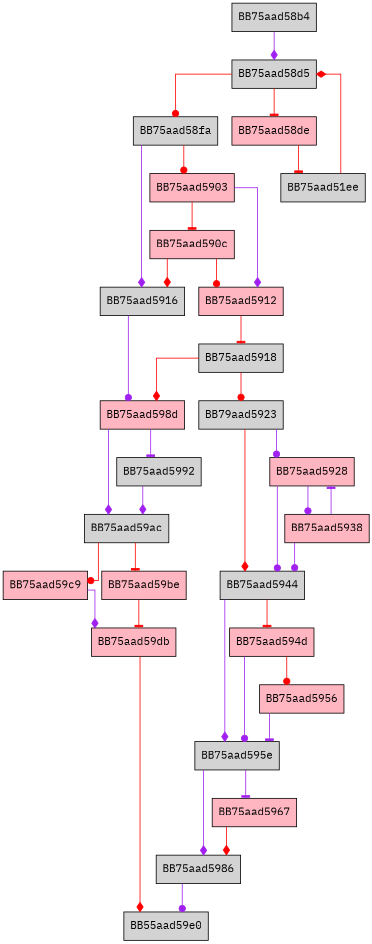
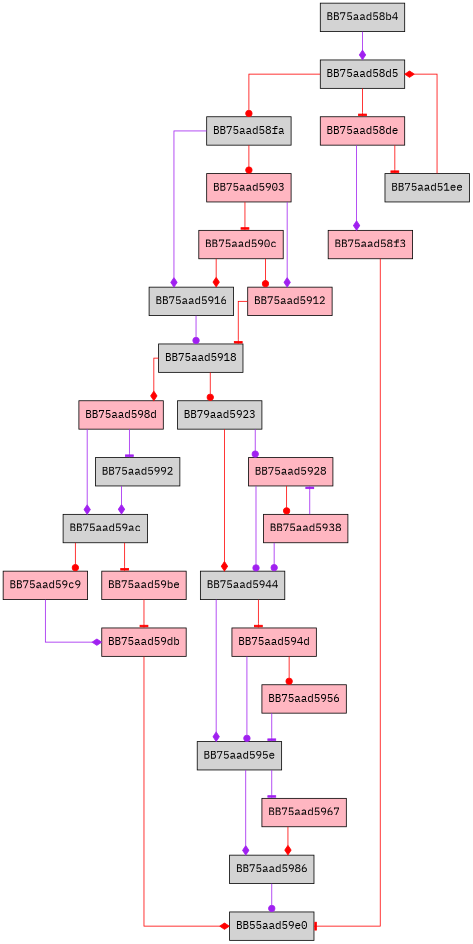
node "BB75aad58f3": added
edge "BB75aad5916" -> "BB75aad598d": now "BB75aad5916" -> "BB75aad5918"
edge "BB75aad5928" -> "BB75aad5938": color purple -> red
